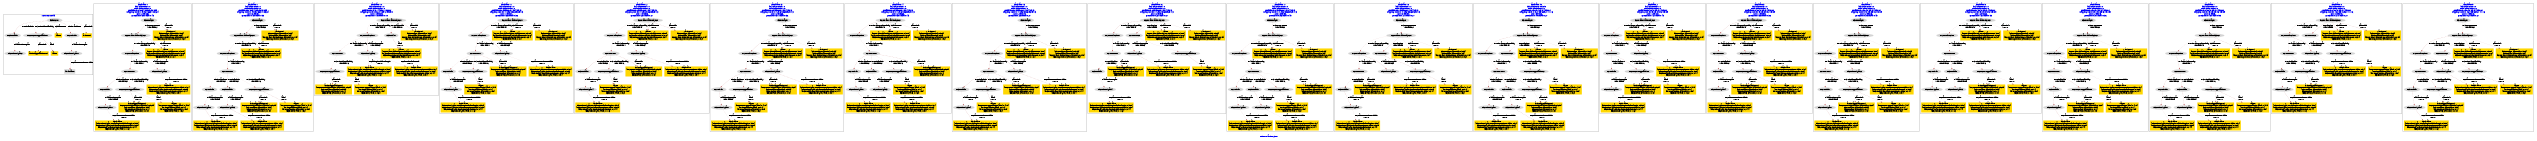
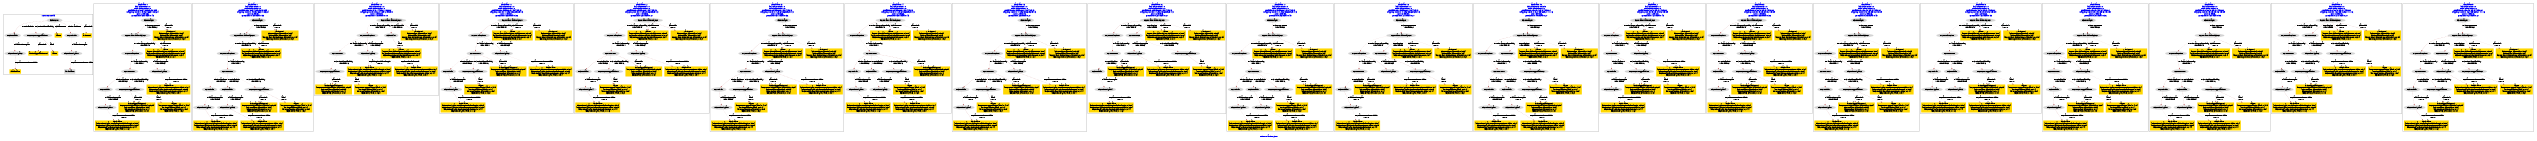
node "deathValue": added
